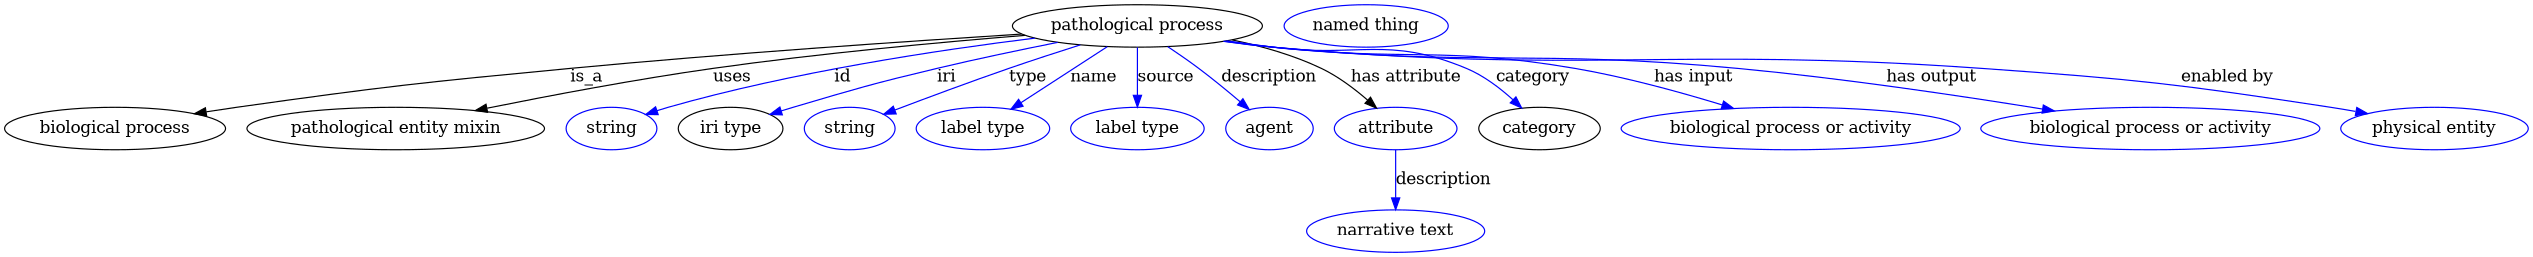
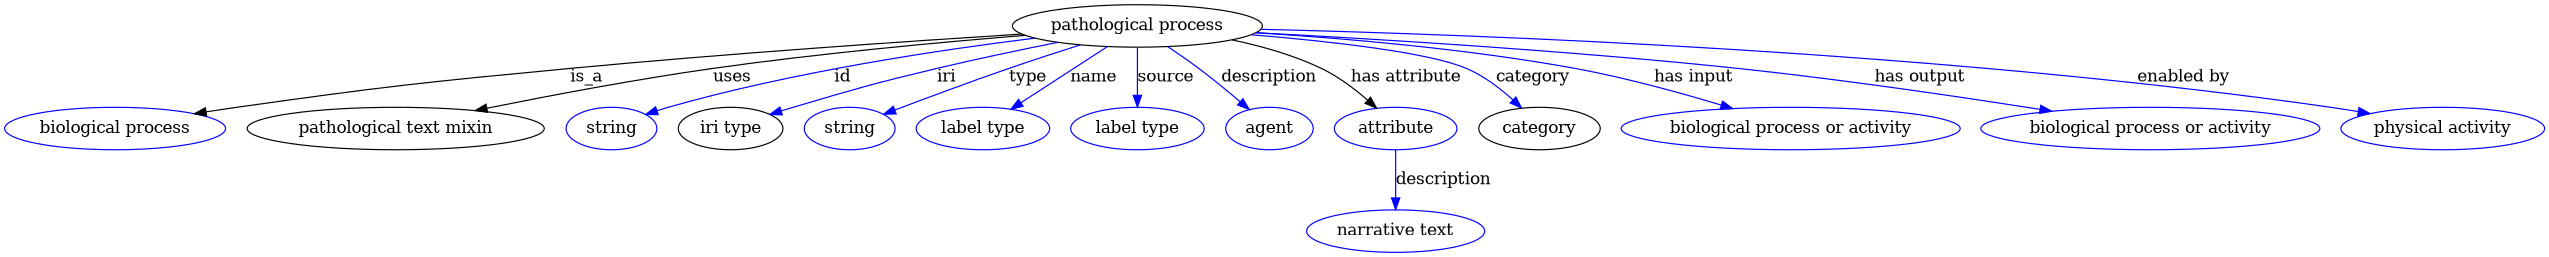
node "named thing": removed
node "biological process": color black -> blue
node "pathological entity mixin": label "pathological entity mixin" -> "pathological text mixin"
node "physical entity": label "physical entity" -> "physical activity"
